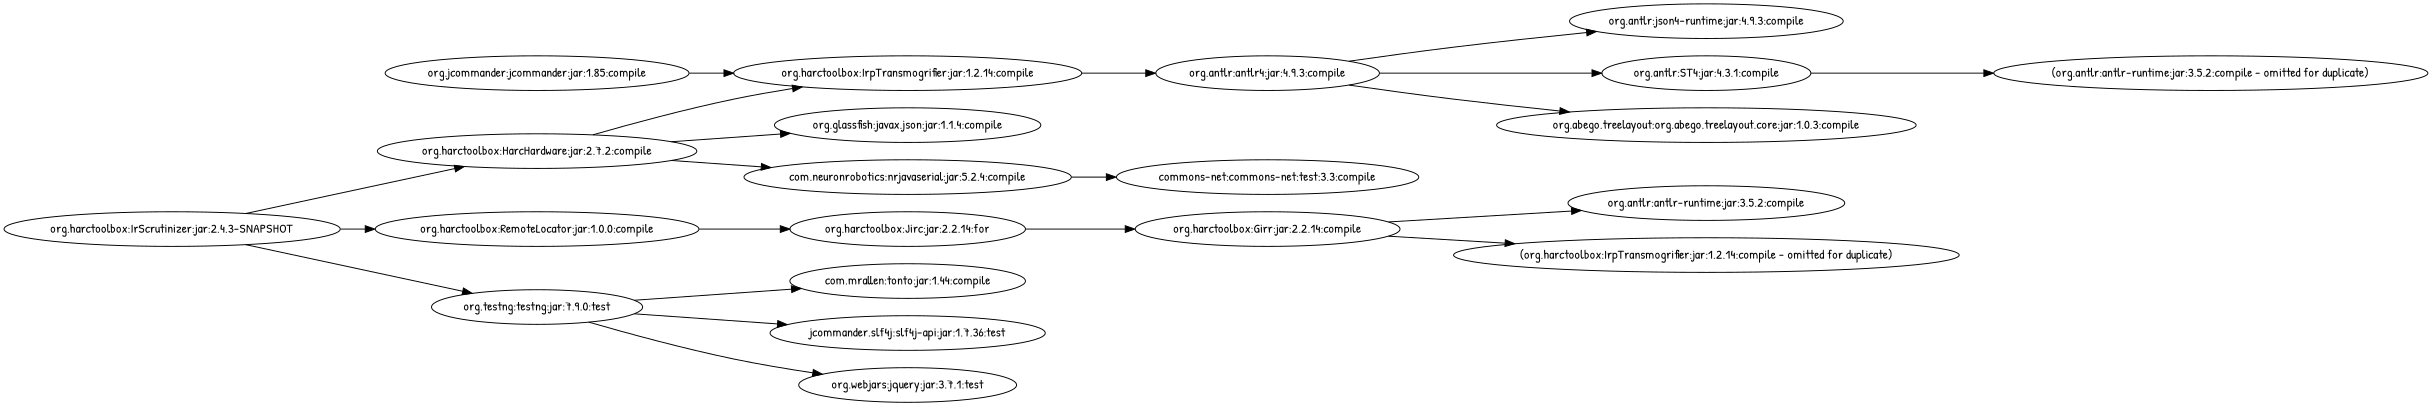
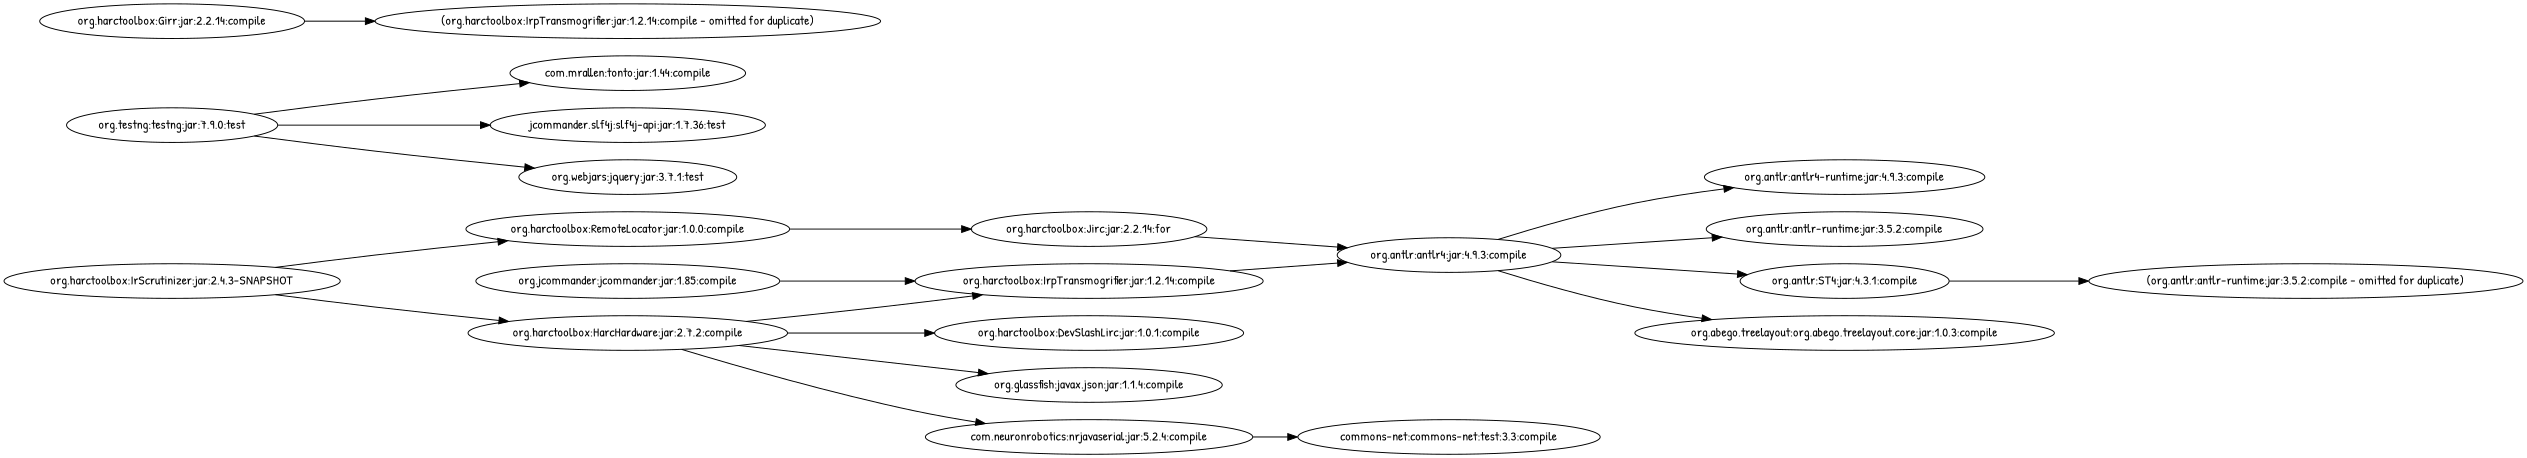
node "org.antlr:json4-runtime:jar:4.9.3:compile": label "org.antlr:json4-runtime:jar:4.9.3:compile" -> "org.antlr:antlr4-runtime:jar:4.9.3:compile"
edge "org.harctoolbox:Girr:jar:2.2.14:compile" -> "org.antlr:antlr-runtime:jar:3.5.2:compile": now "org.antlr:antlr4:jar:4.9.3:compile" -> "org.antlr:antlr-runtime:jar:3.5.2:compile"
edge "org.harctoolbox:Jirc:jar:2.2.14:for" -> "org.harctoolbox:Girr:jar:2.2.14:compile": now "org.harctoolbox:Jirc:jar:2.2.14:for" -> "org.antlr:antlr4:jar:4.9.3:compile"
edge "org.harctoolbox:IrScrutinizer:jar:2.4.3-SNAPSHOT" -> "org.testng:testng:jar:7.9.0:test": removed
node "org.harctoolbox:DevSlashLirc:jar:1.0.1:compile": added
